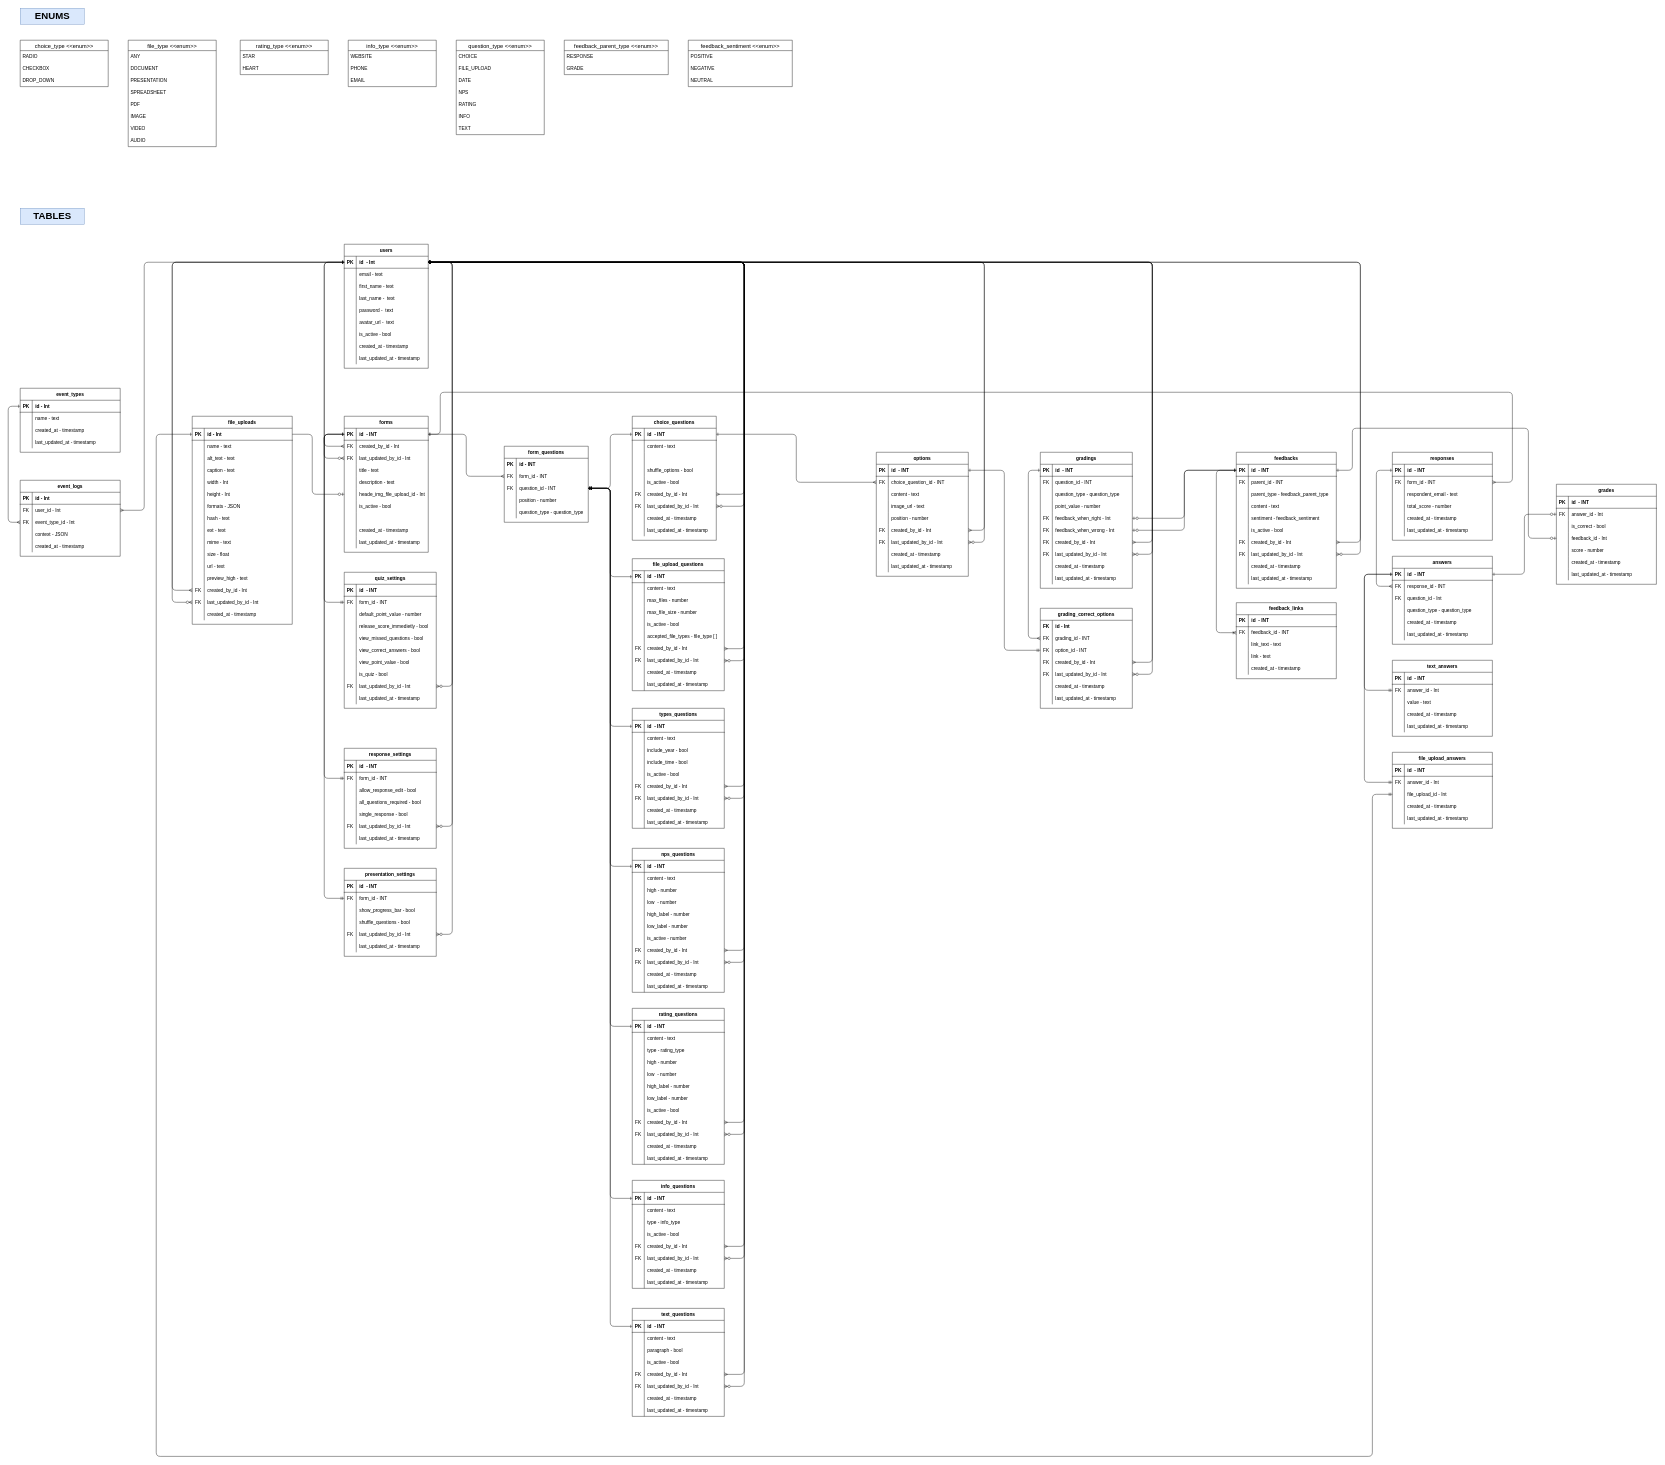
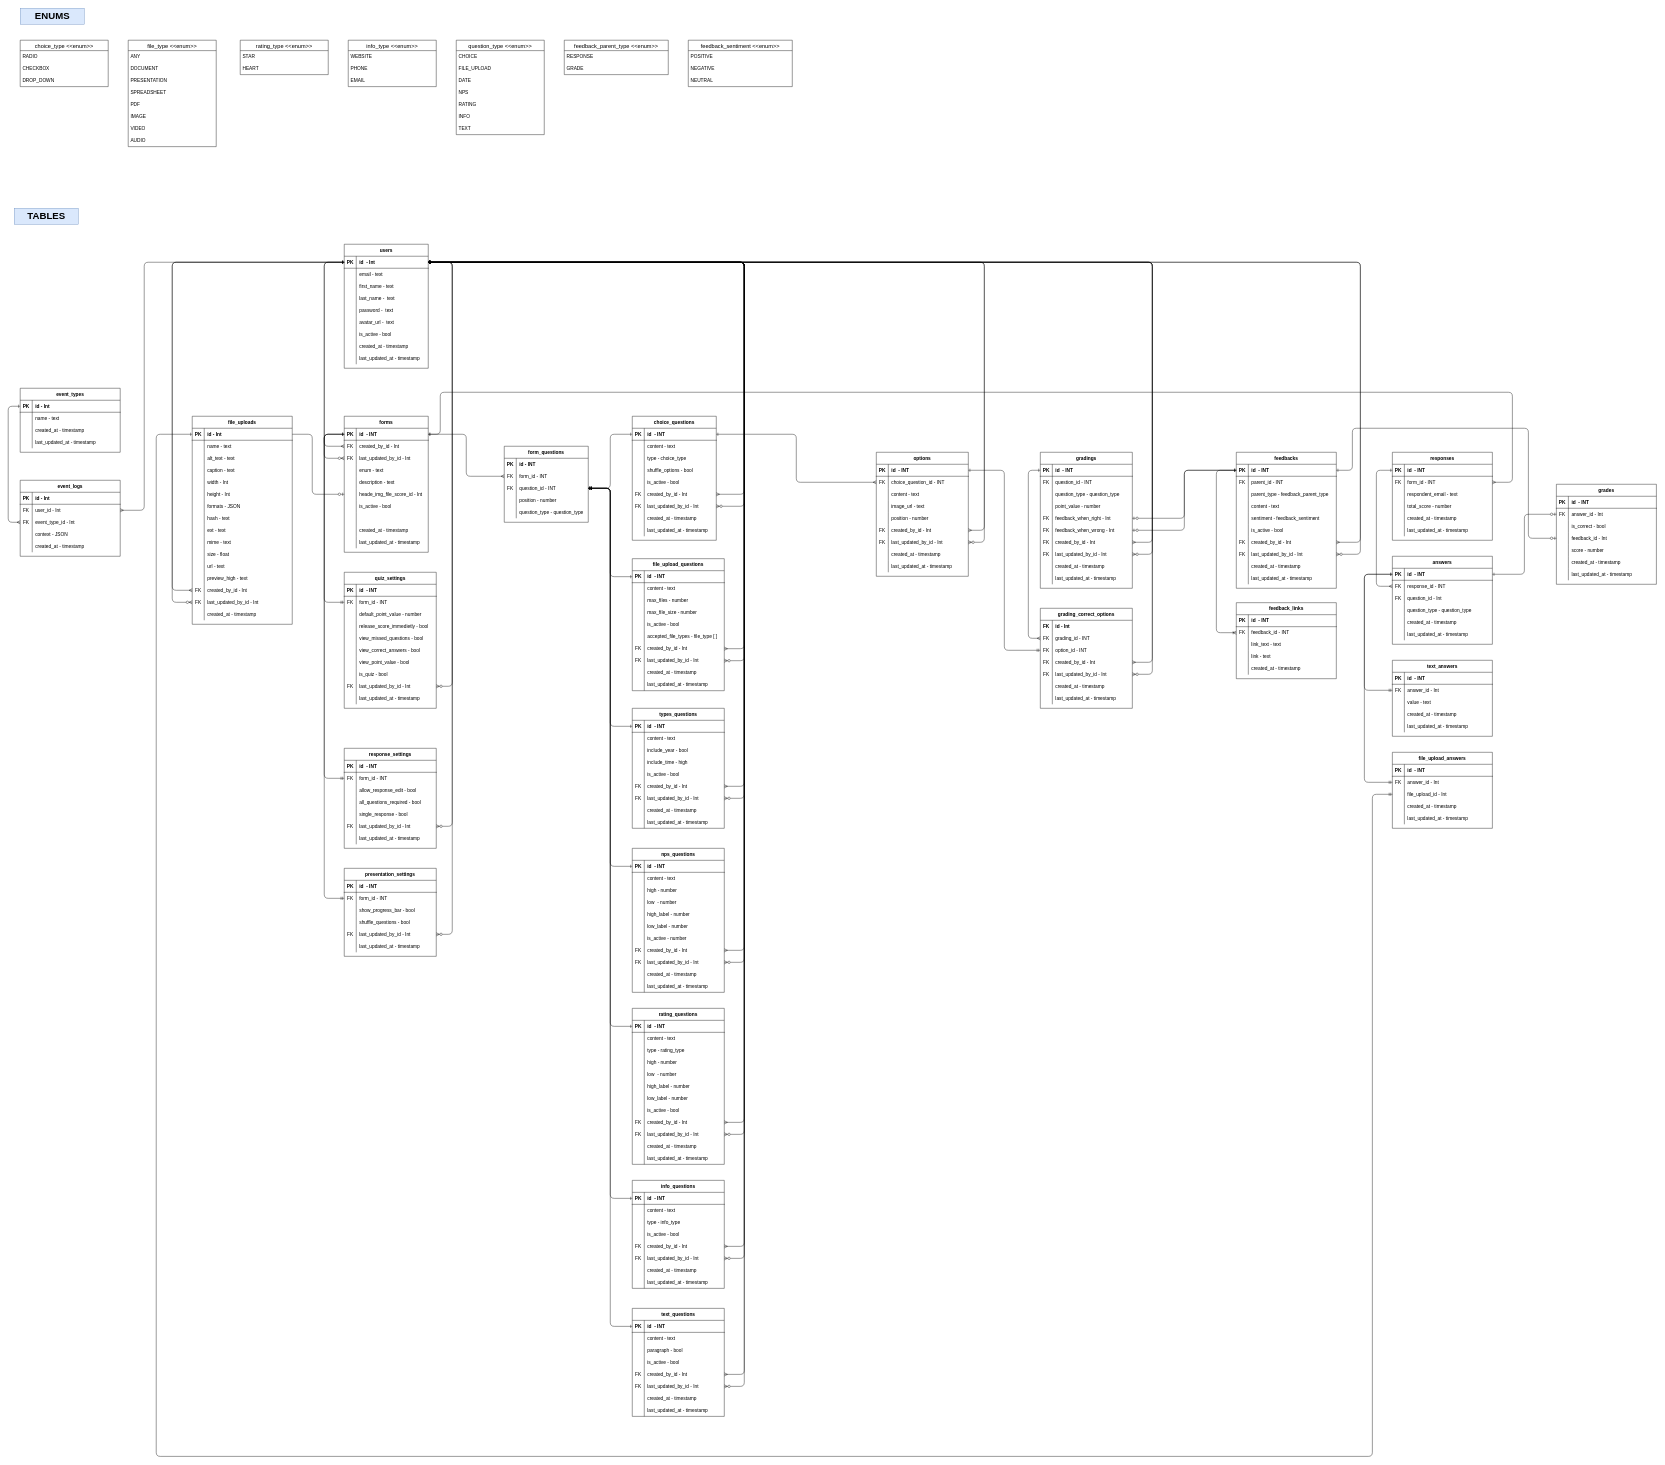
node "TABLES": moved (52, 216) -> (46, 216)
node "type - choice_type": added
node "title - text": label "title - text" -> "enum - text"
node "heade_img_file_upload_id - Int": label "heade_img_file_upload_id - Int" -> "heade_img_file_score_id - Int"
node "include_time - bool": label "include_time - bool" -> "include_time - high"
